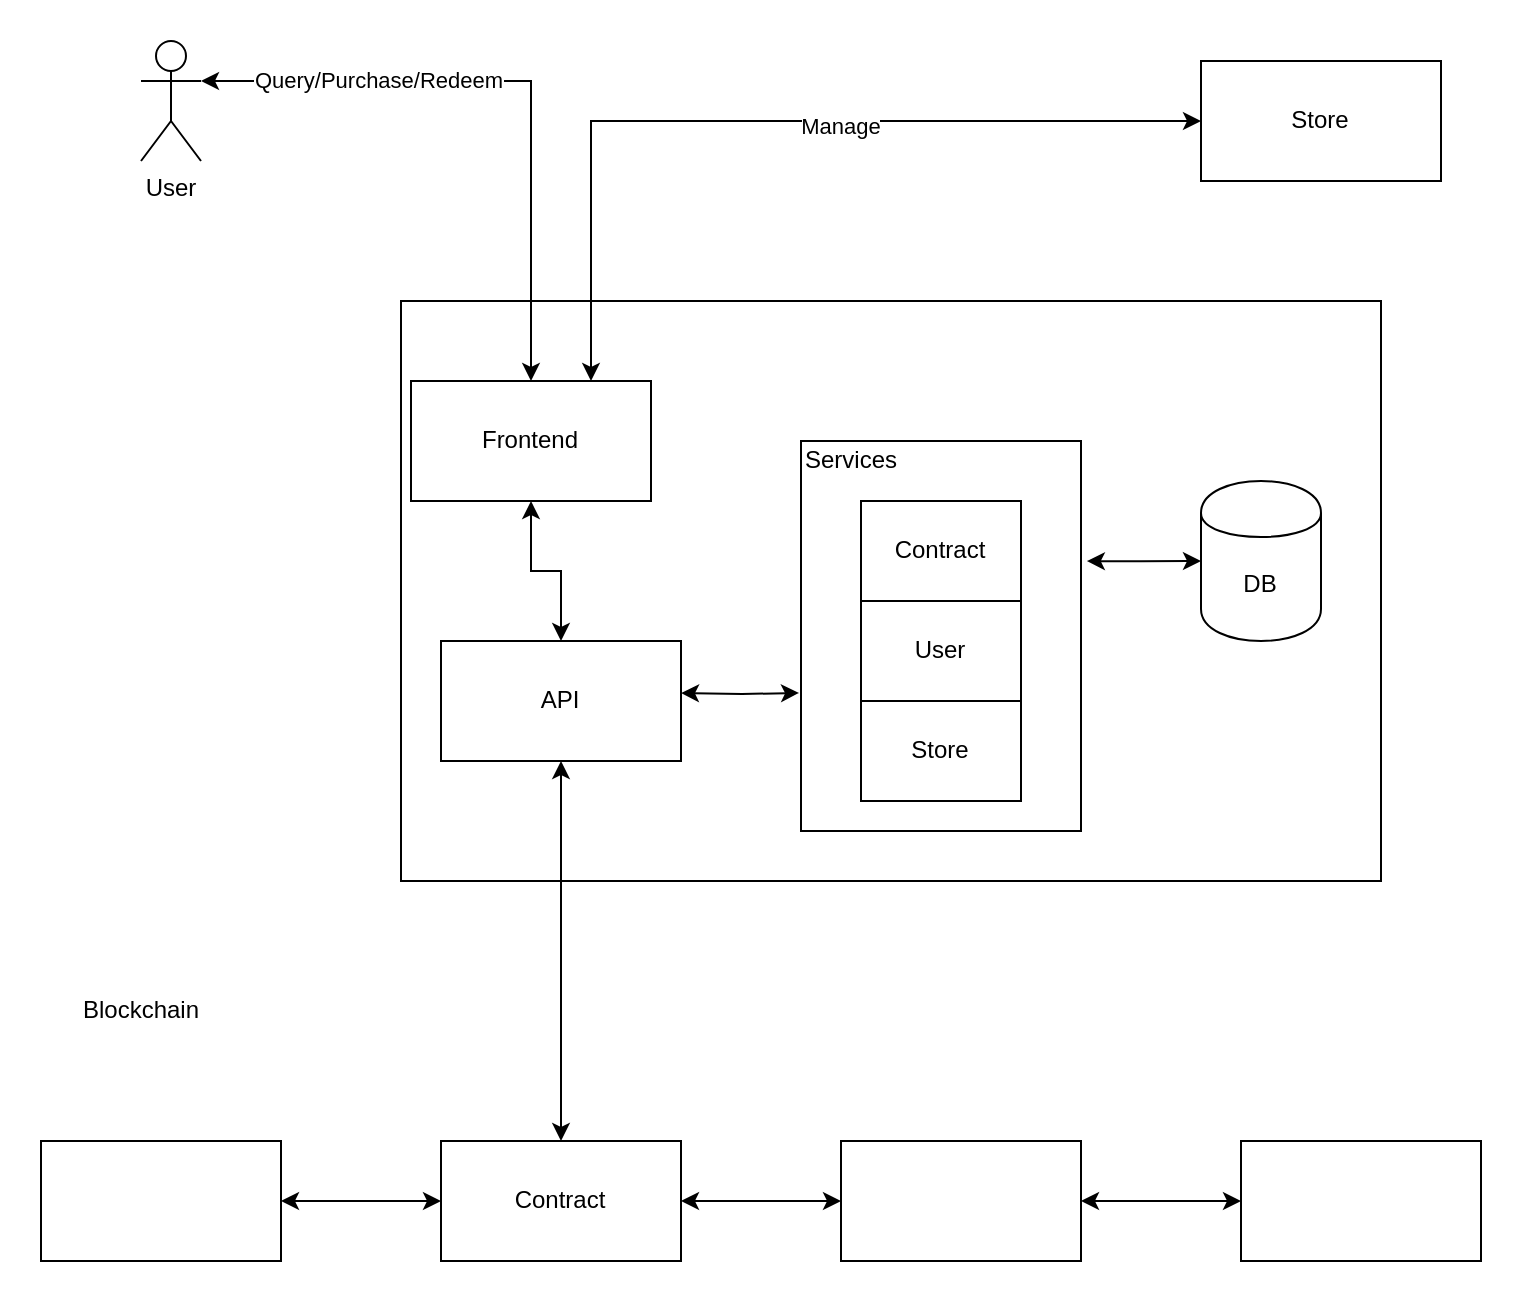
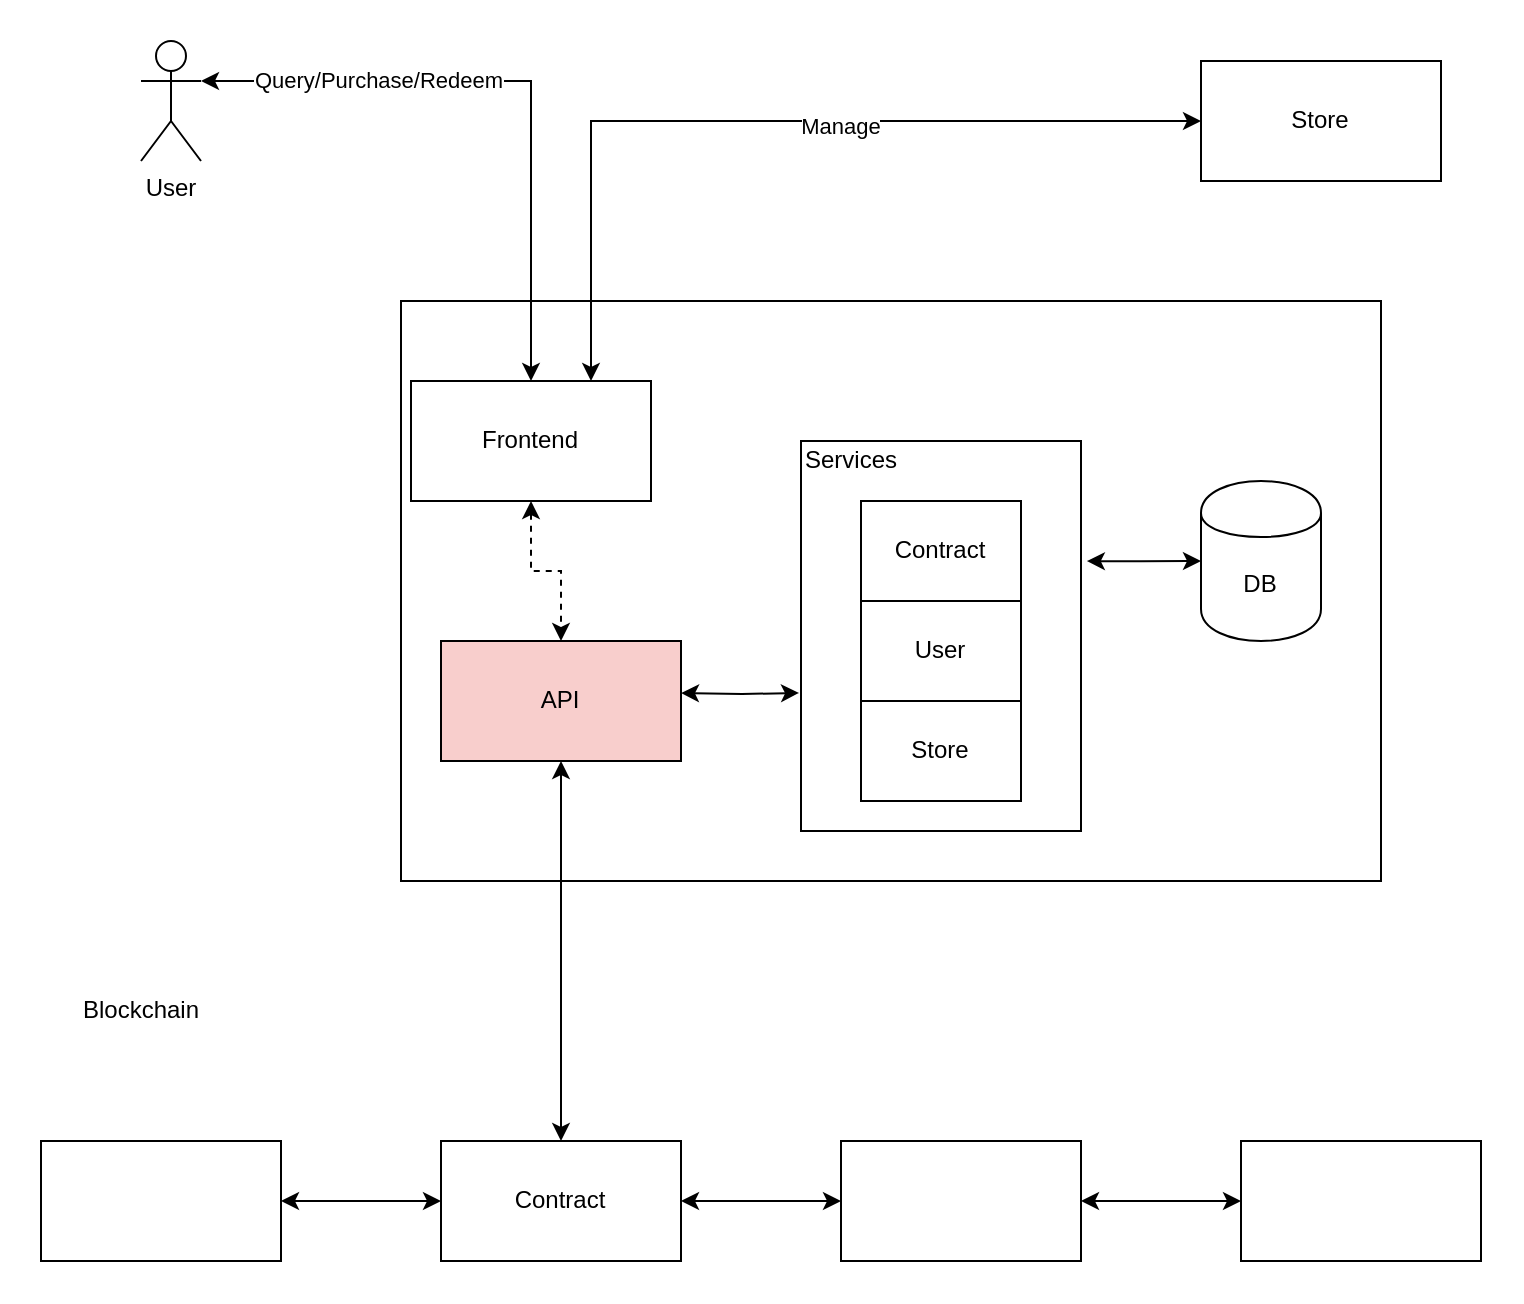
edge "Frontend" -- "API": style solid -> dashed
node "API": fillcolor #ffffff -> #f8cecc
